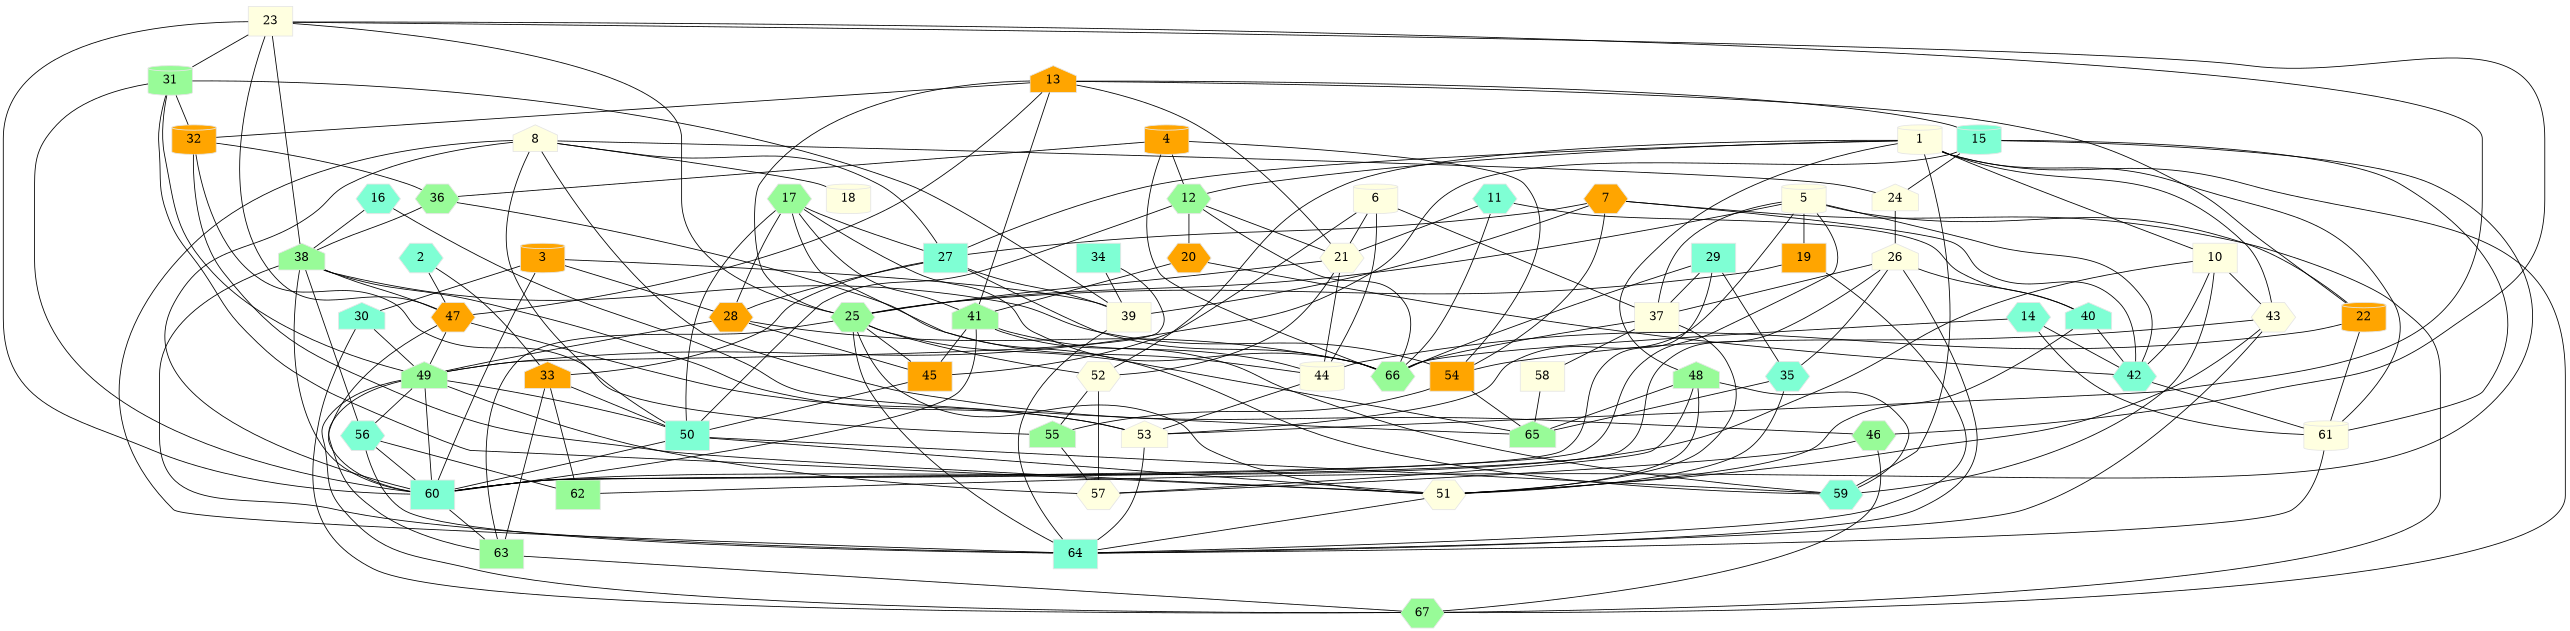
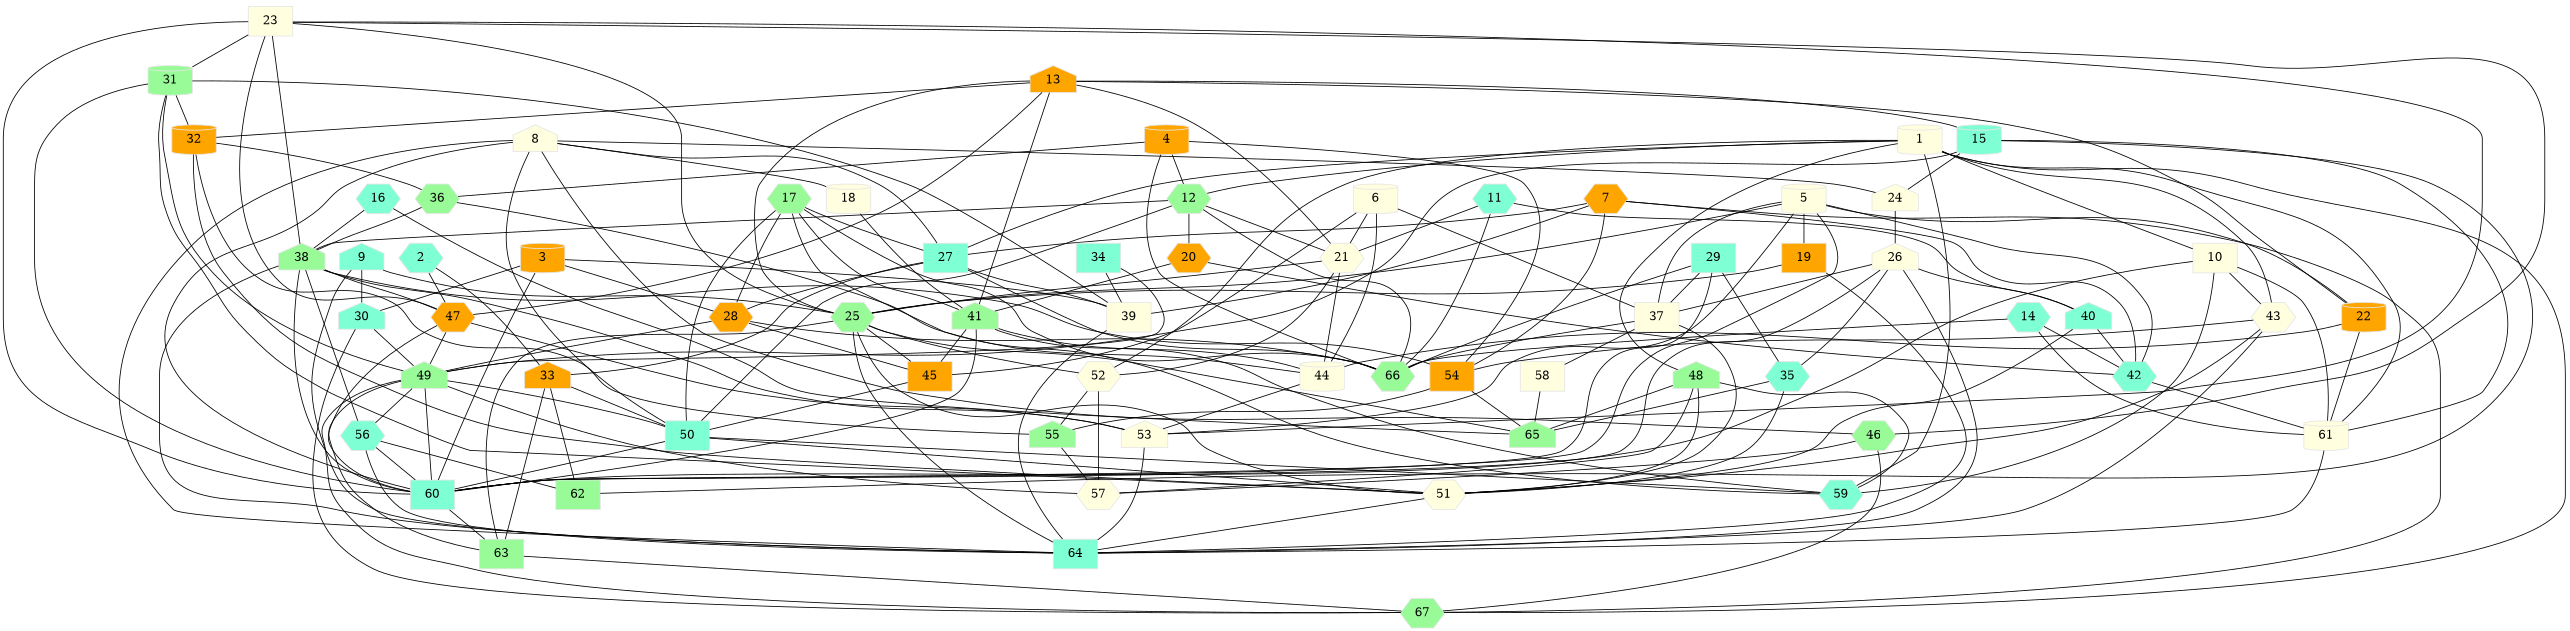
edge "12" -- "38": added
node "9": added
edge "18" -- "41": added
edge "10" -- "42": now "10" -- "61"
